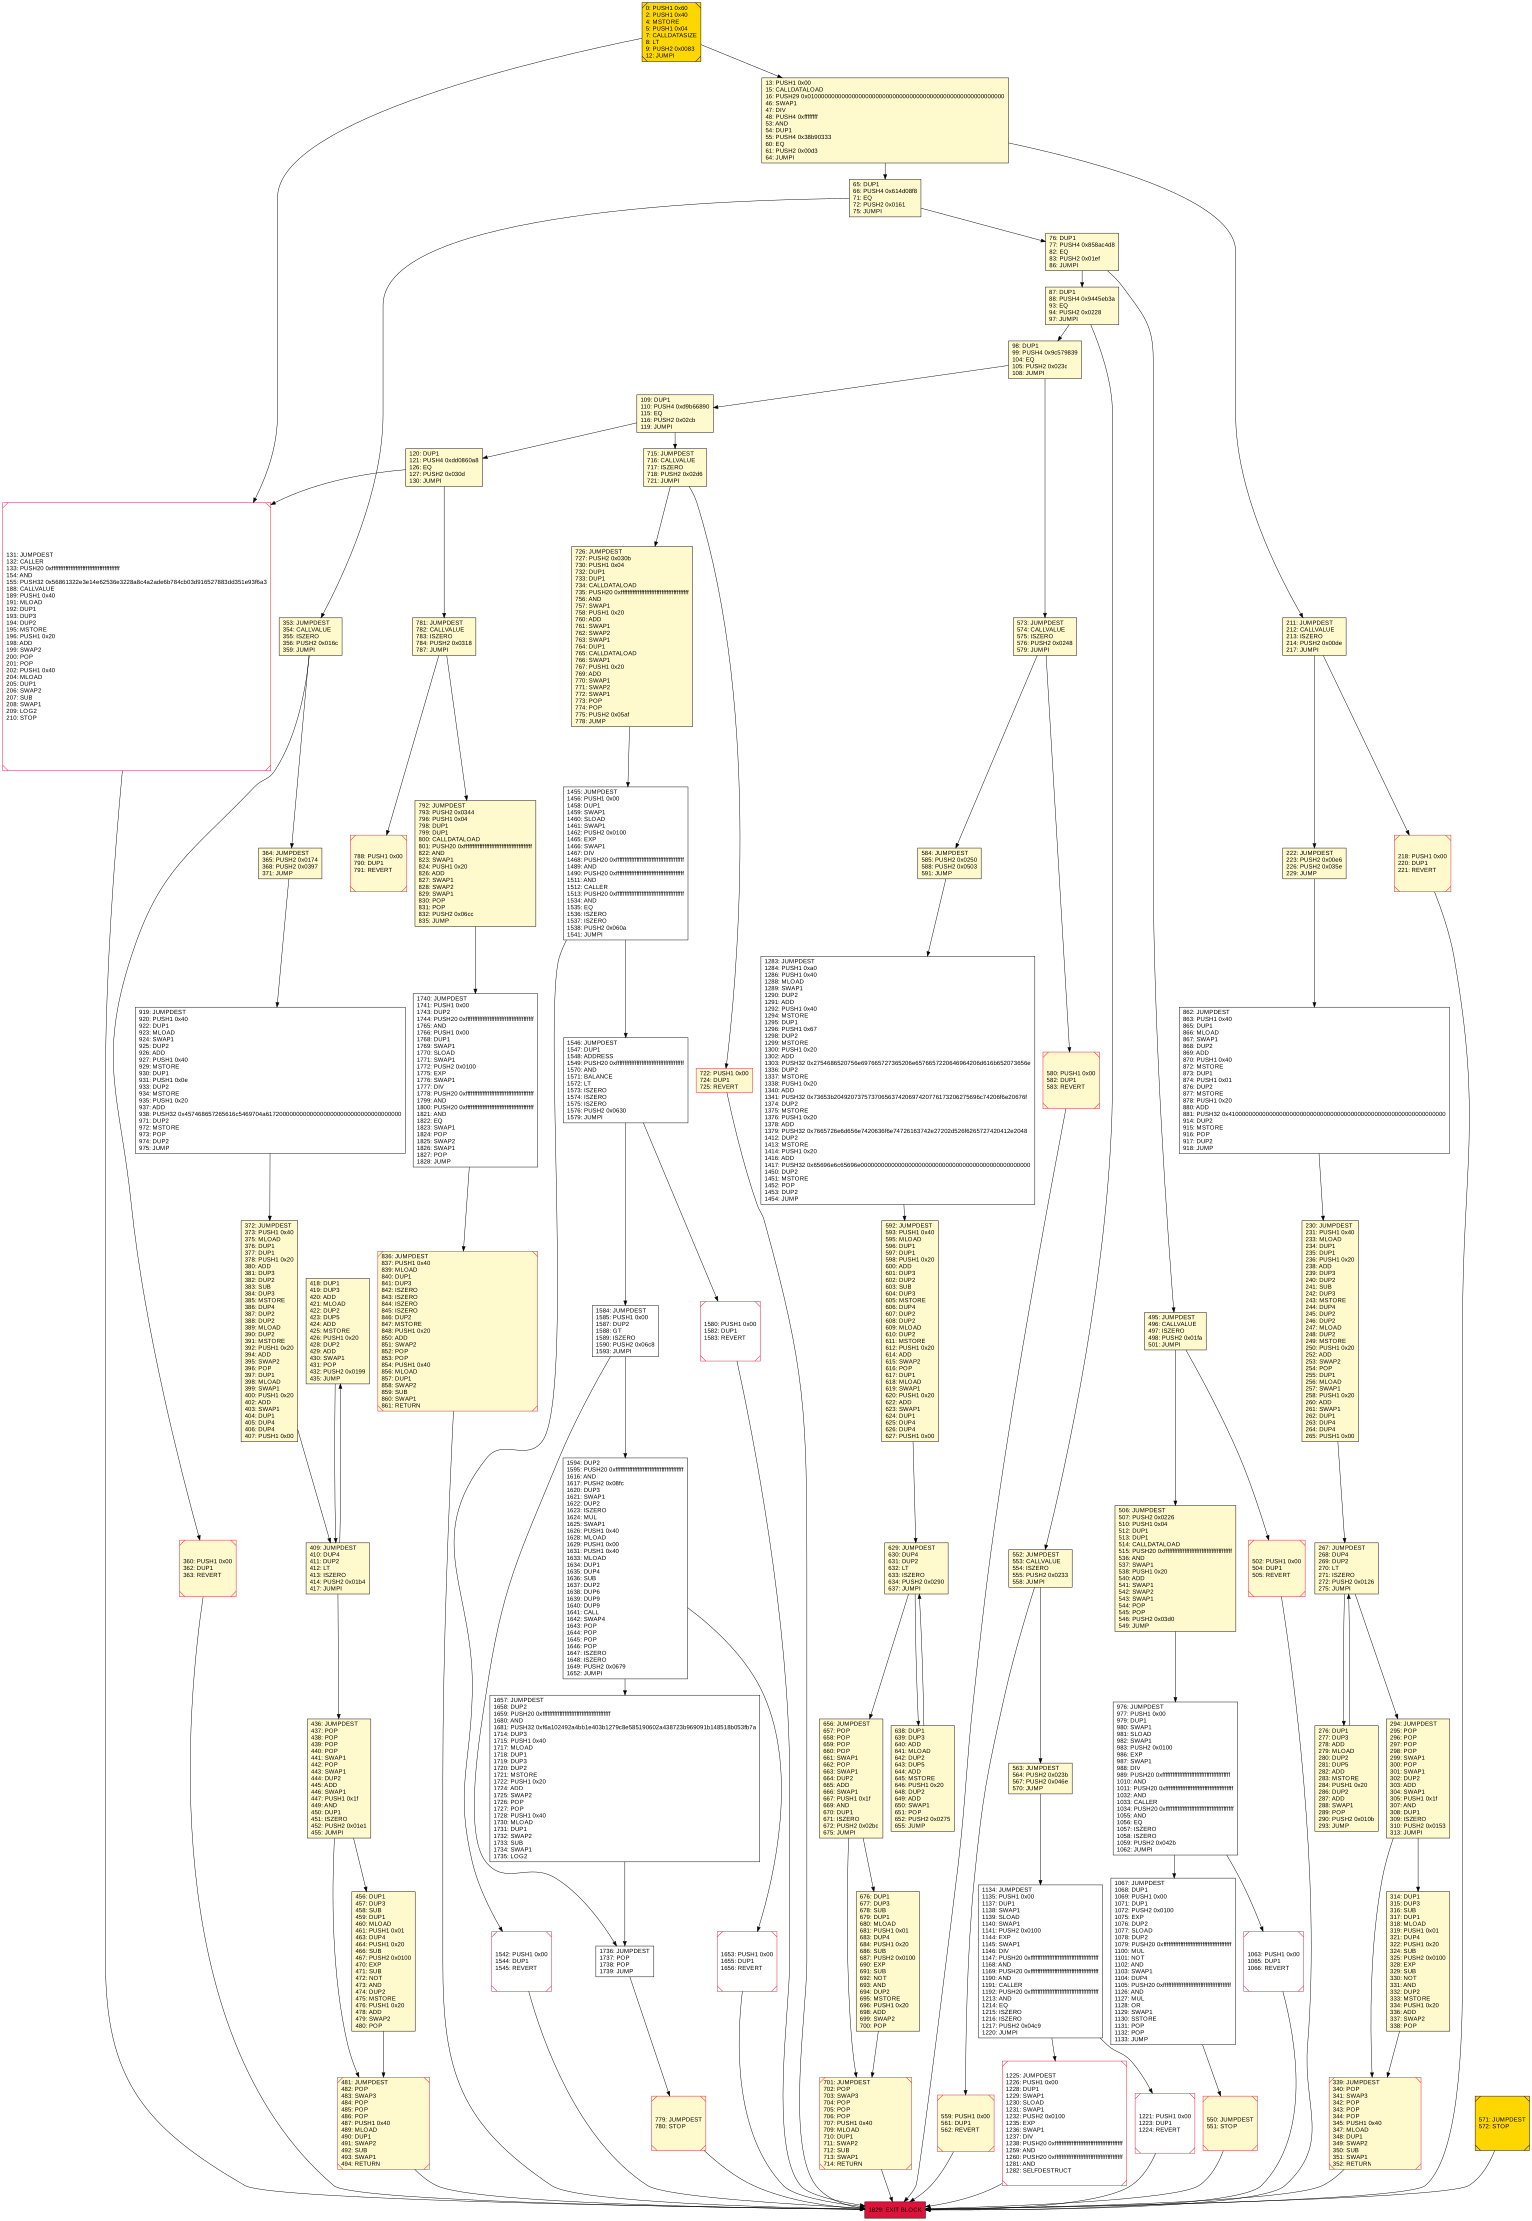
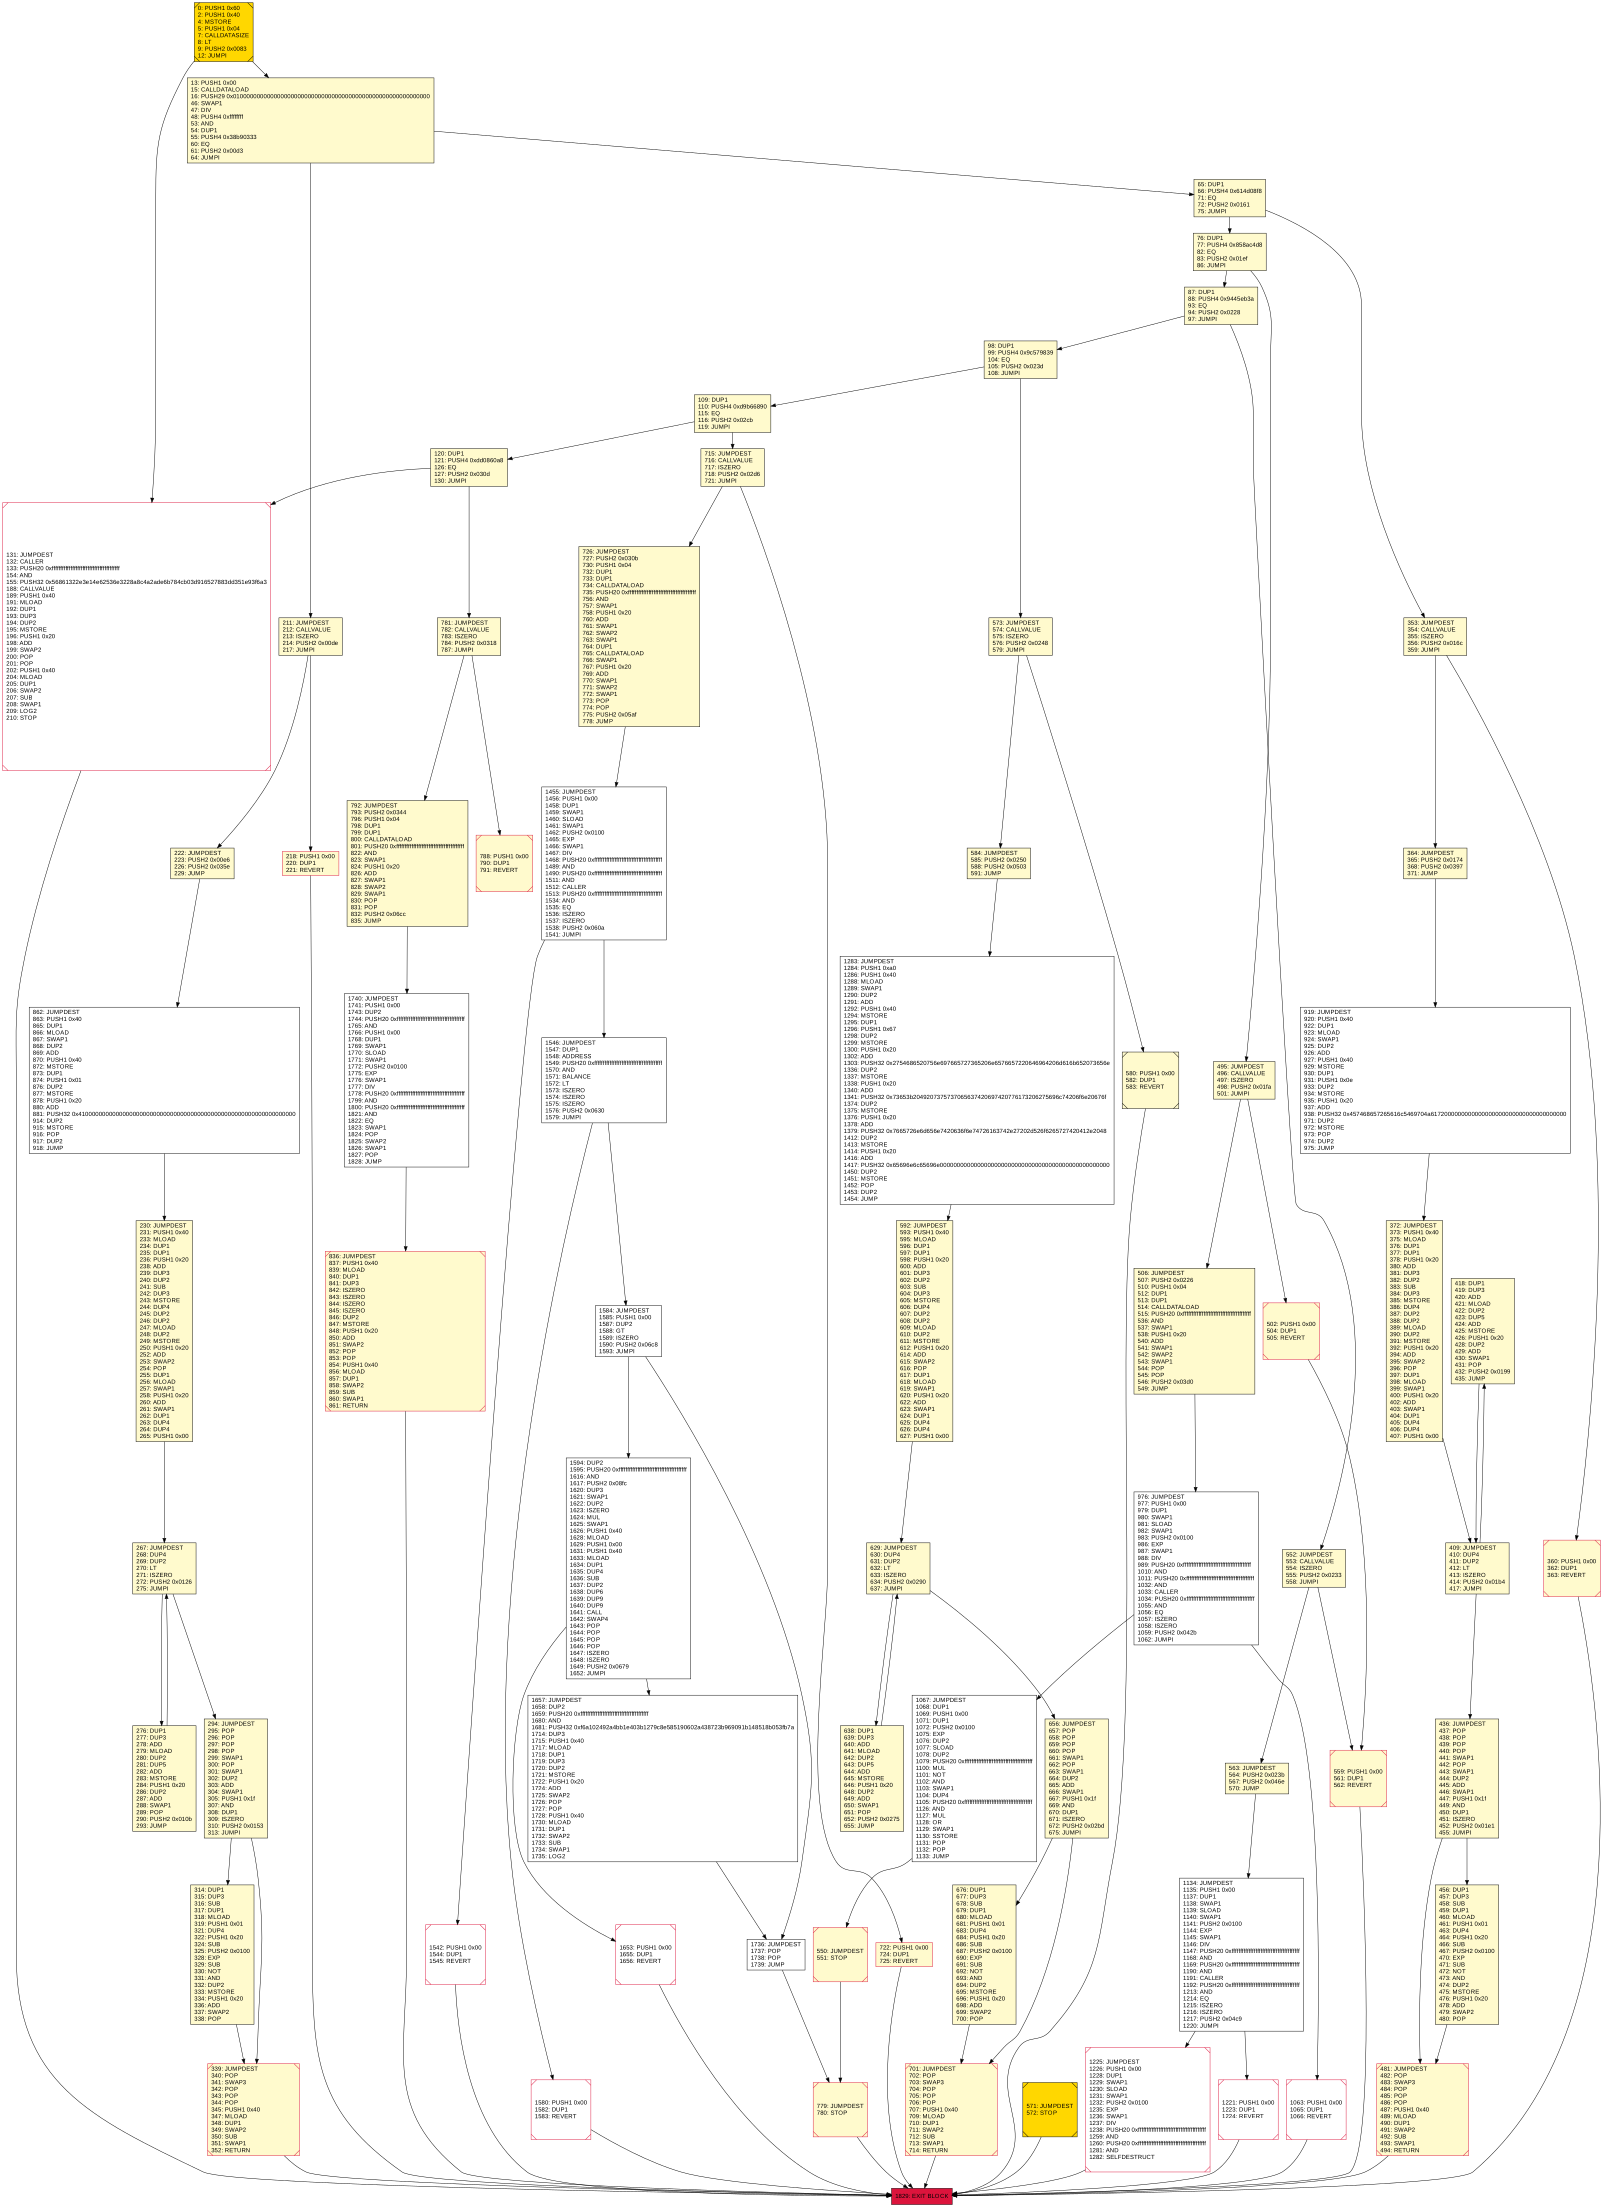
node "218: PUSH1 0x00 220: DUP1 221: REVERT": shape Msquare -> box
node "580: PUSH1 0x00 582: DUP1 583: REVERT": color crimson -> black
edge "502: PUSH1 0x00 504: DUP1 505: REVERT" -> "1829: EXIT BLOCK": now "502: PUSH1 0x00 504: DUP1 505: REVERT" -> "559: PUSH1 0x00 561: DUP1 562: REVERT"
edge "550: JUMPDEST 551: STOP" -> "1829: EXIT BLOCK": now "550: JUMPDEST 551: STOP" -> "779: JUMPDEST 780: STOP"
